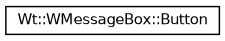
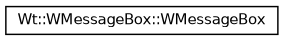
node "Wt::WMessageBox::Button": label "Wt::WMessageBox::Button" -> "Wt::WMessageBox::WMessageBox"
